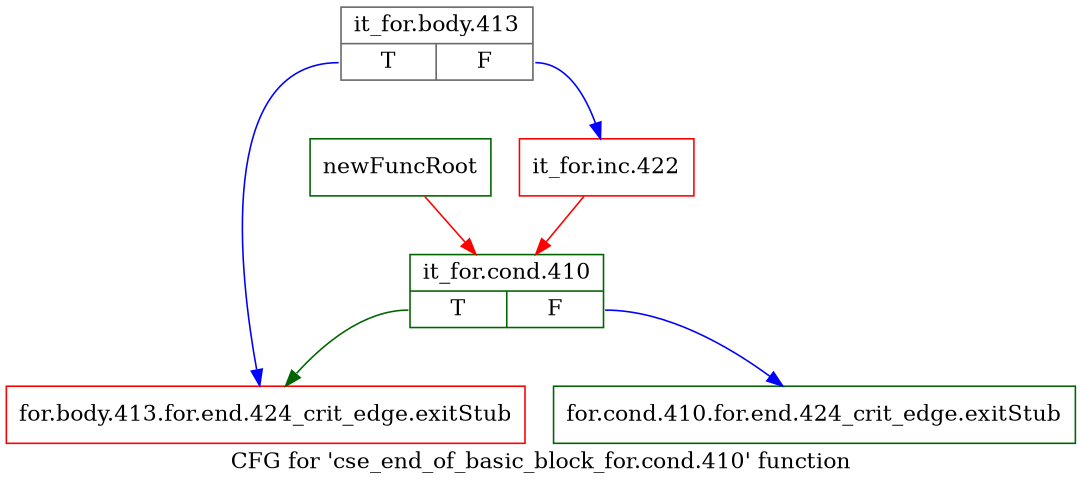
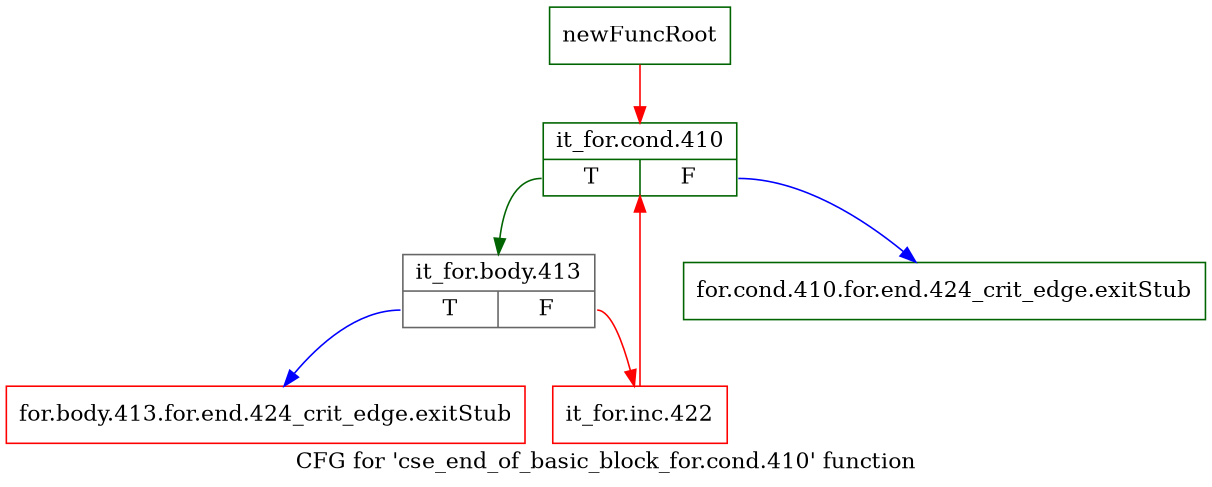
edge "it_for.body.413" -> "it_for.inc.422": color blue -> red
edge "it_for.cond.410" -> "for.body.413.for.end.424_crit_edge.exitStub": now "it_for.cond.410" -> "it_for.body.413"
